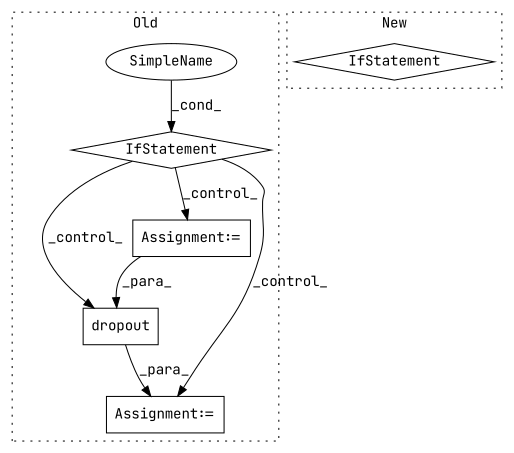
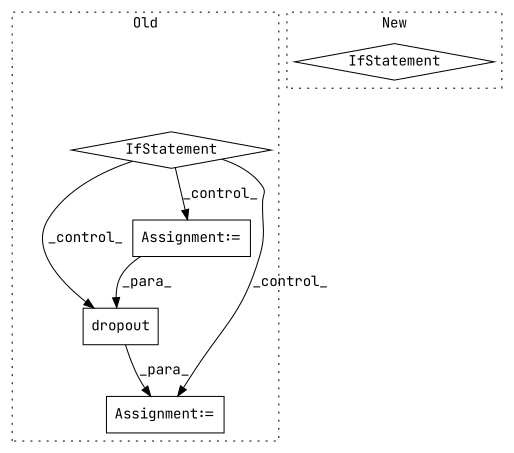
node "SimpleName": removed
